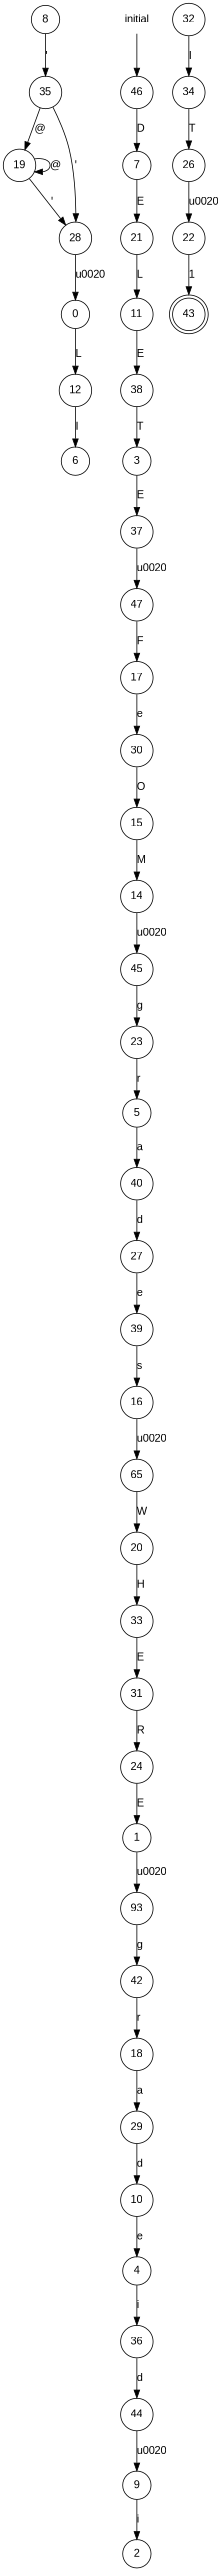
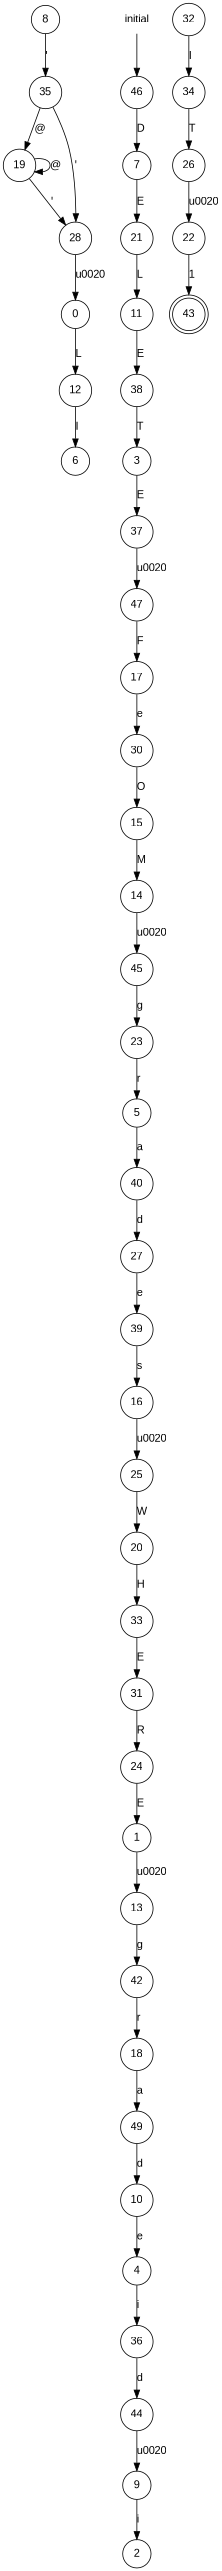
node "65": label "65" -> "25"
node "93": label "93" -> "13"
node "29": label "29" -> "49"
